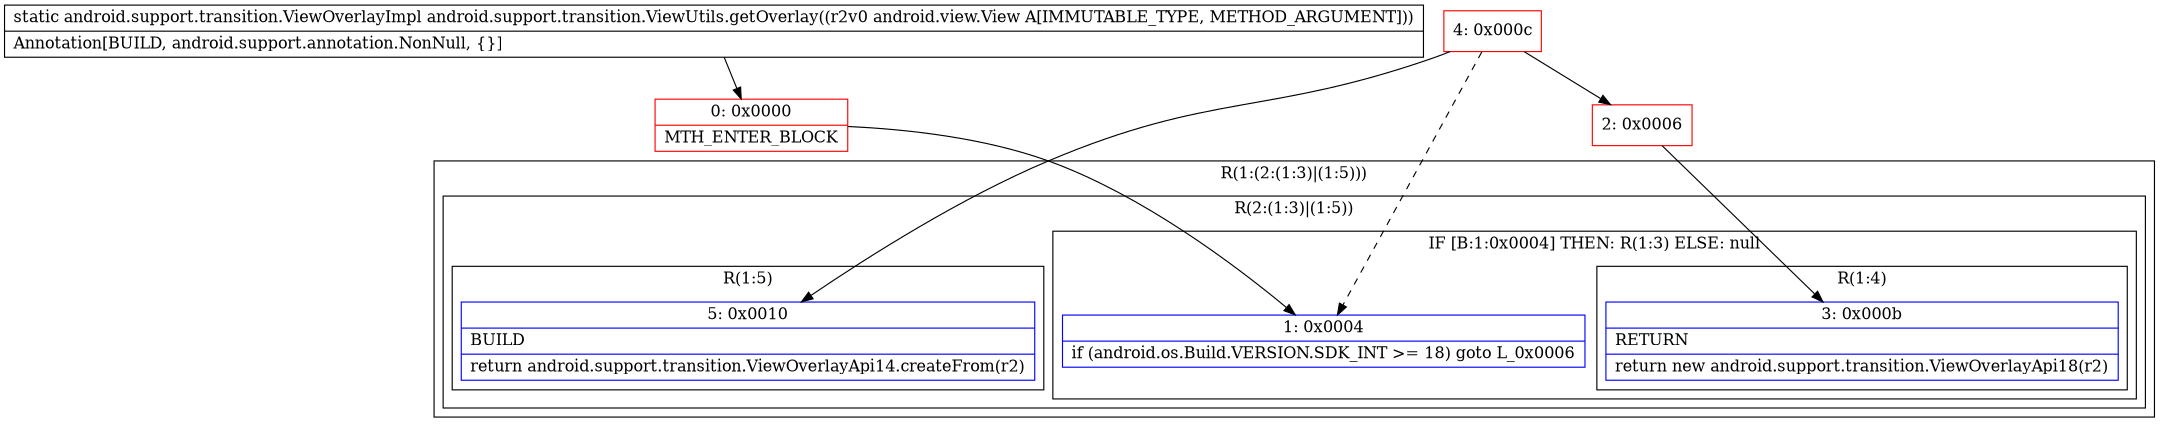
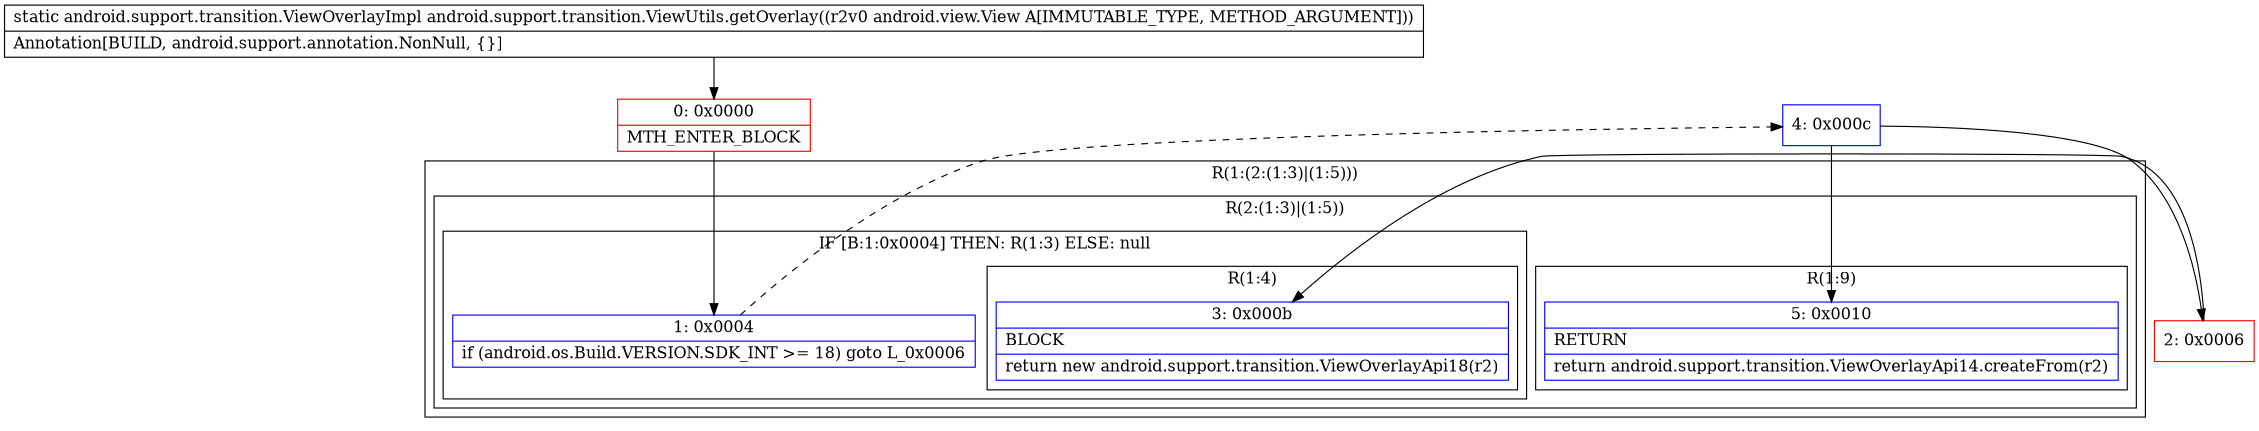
node "4: 0x000c": color red -> blue
edge "4: 0x000c" -> "1: 0x0004": reversed
cluster "R(1:5)": label "R(1:5)" -> "R(1:9)"
node "5: 0x0010": text "BUILD" -> "RETURN"
node "3: 0x000b": text "RETURN" -> "BLOCK"
